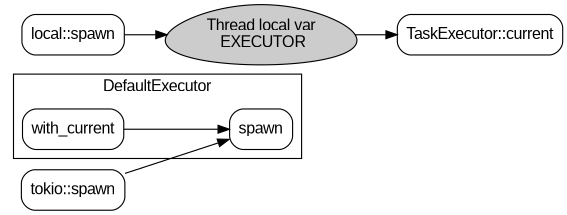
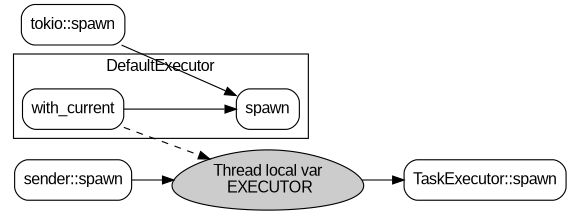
node "local::spawn": label "local::spawn" -> "sender::spawn"
node "TaskExecutor::current": label "TaskExecutor::current" -> "TaskExecutor::spawn"
edge "with_current" -> "Thread local var EXECUTOR": added
